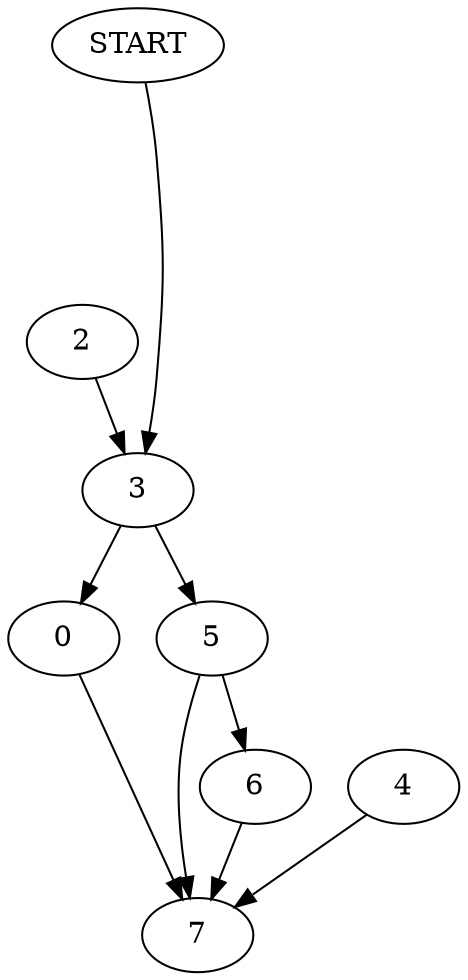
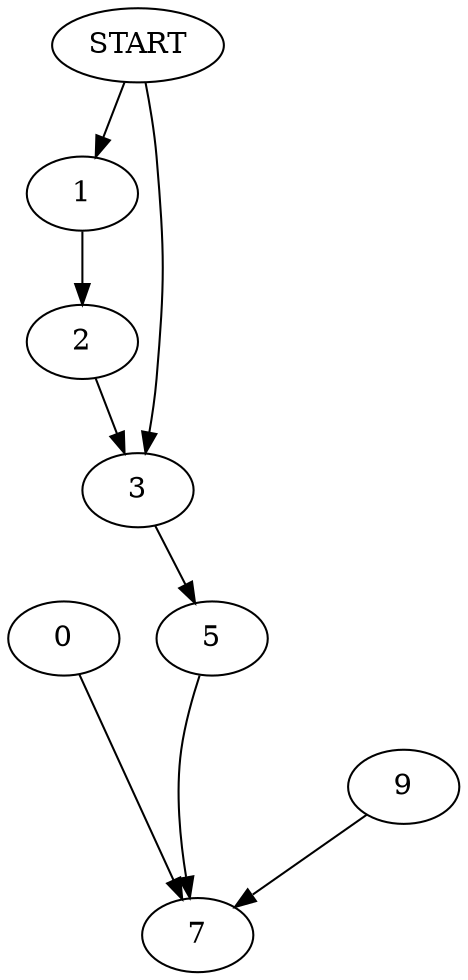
node "1": added
edge "3" -> "0": removed
node "6": removed
node "4": label "4" -> "9"
